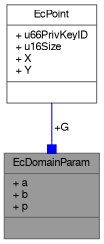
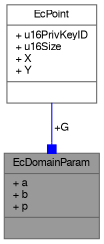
node "EcPoint": text "+ u66PrivKeyID" -> "+ u16PrivKeyID"
